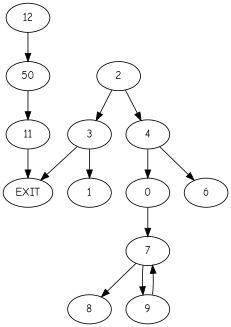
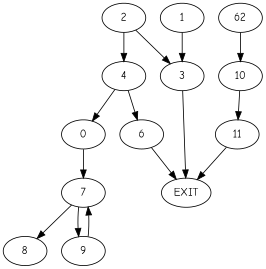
node "12": label "12" -> "62"
node "50": label "50" -> "10"
edge "3" -> "1": reversed
edge "6" -> "EXIT": added
